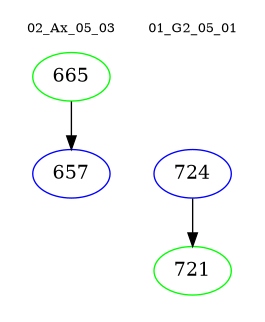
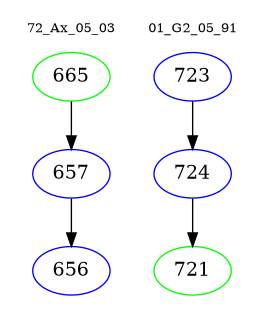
cluster "02_Ax_05_03": label "02_Ax_05_03" -> "72_Ax_05_03"
cluster "01_G2_05_01": label "01_G2_05_01" -> "01_G2_05_91"
node "723": added
node "656": added
